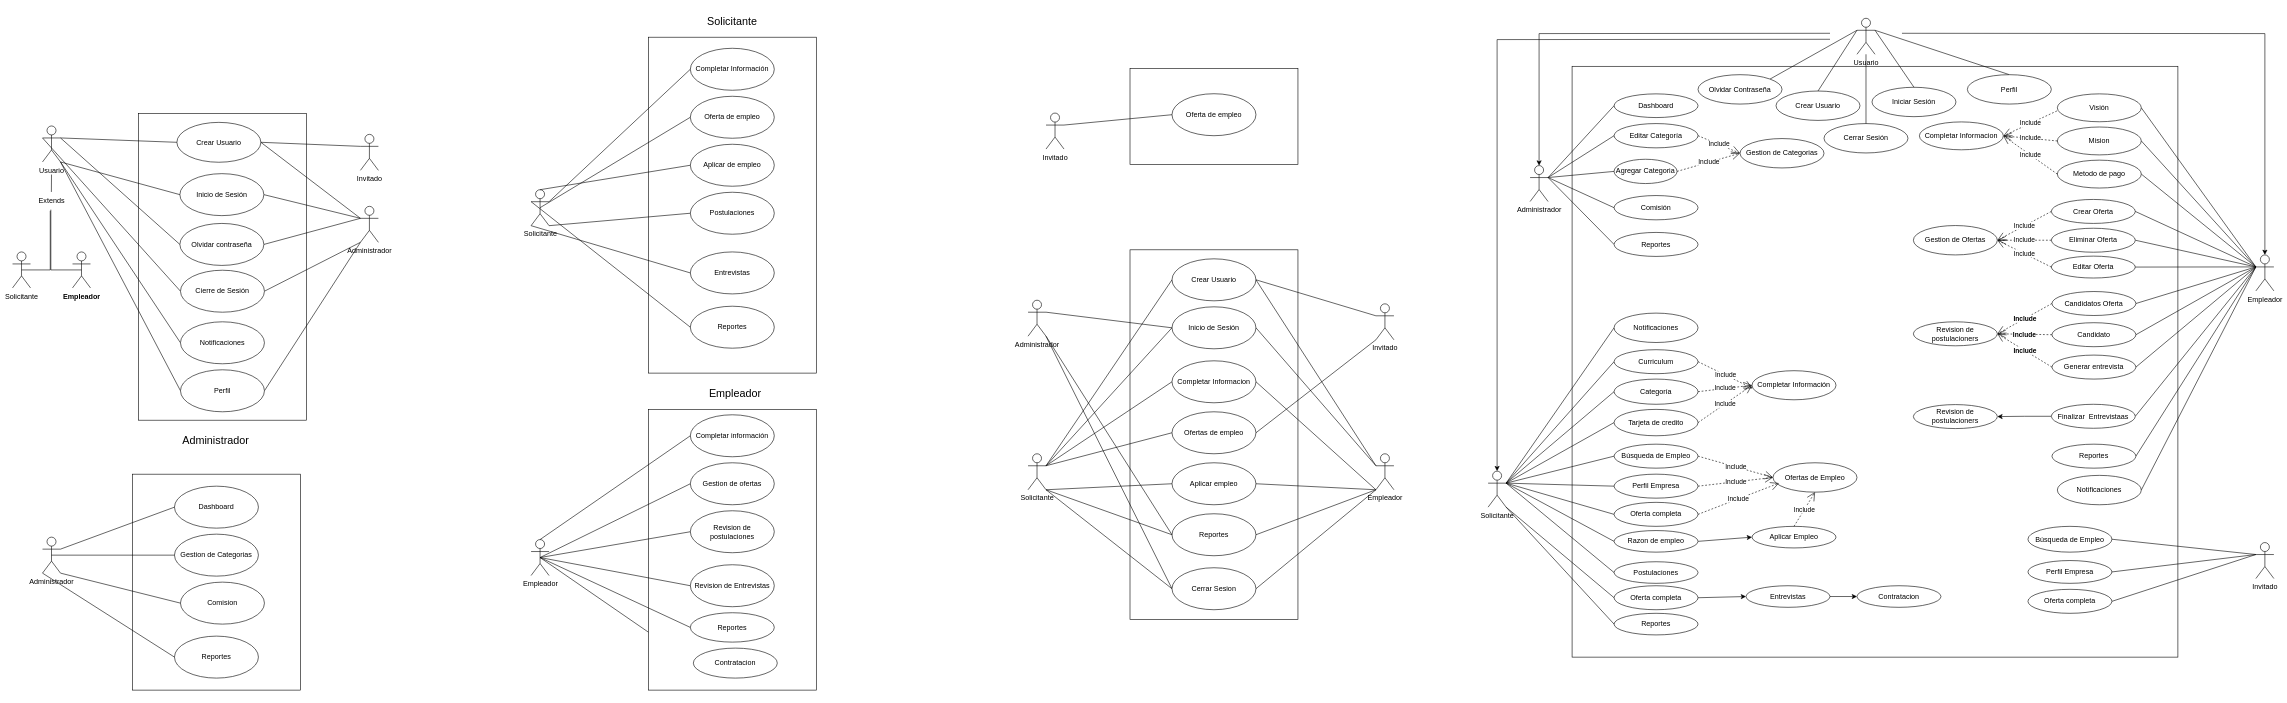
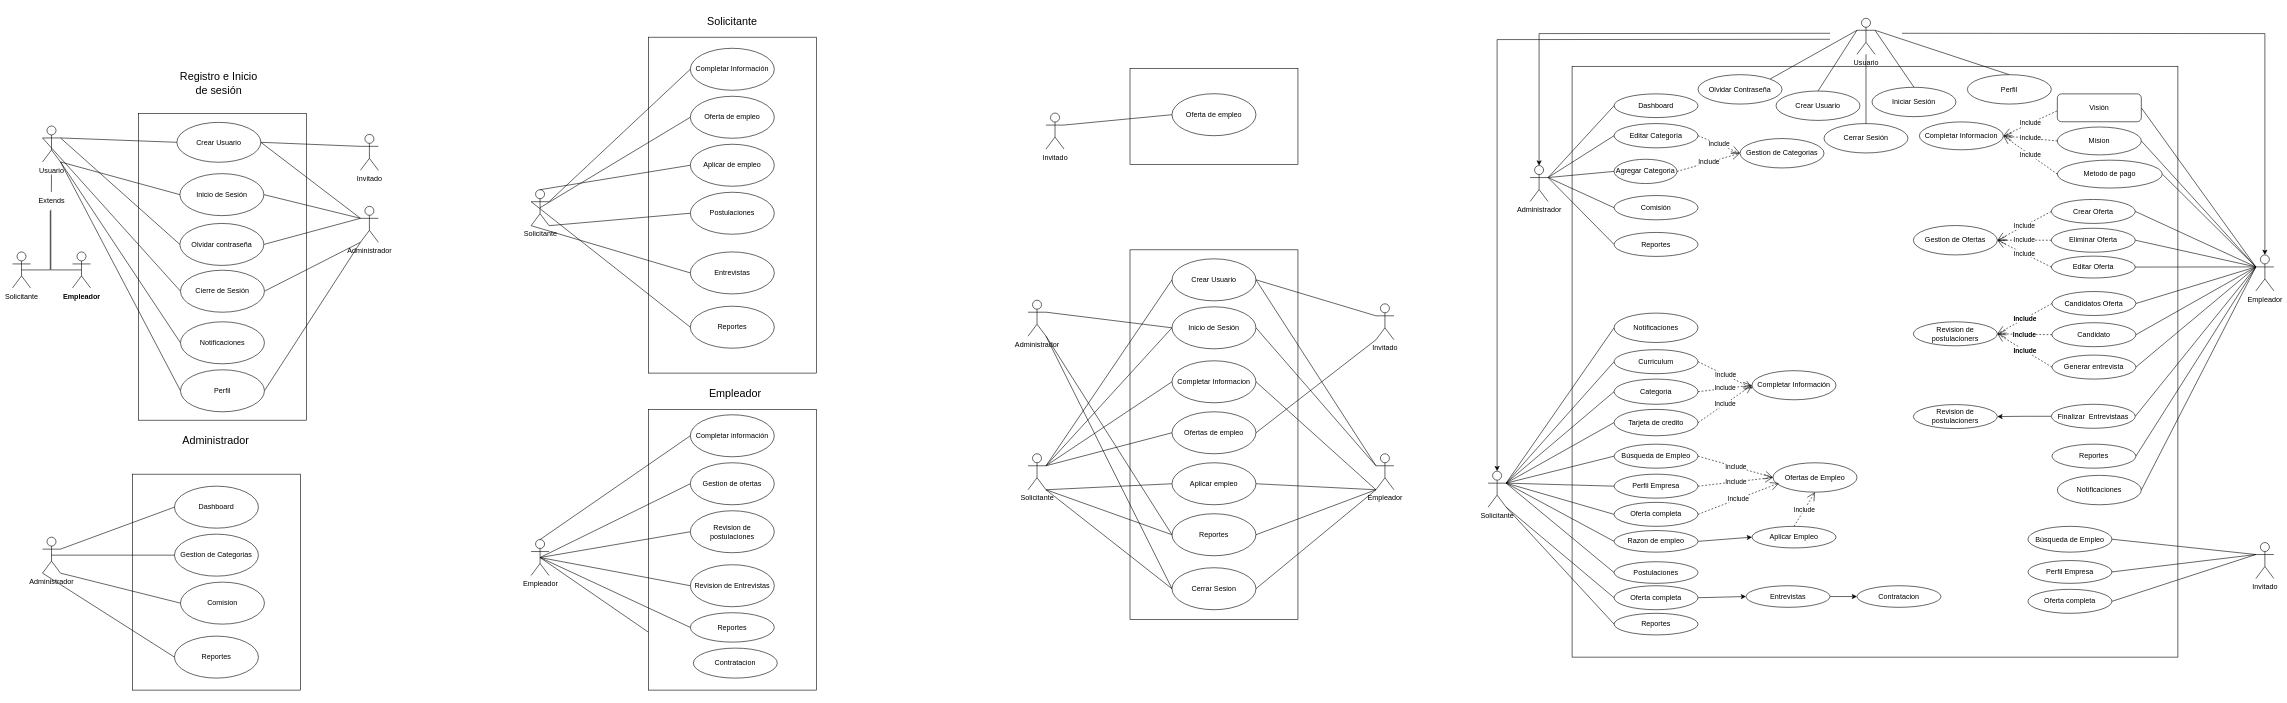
node "Registro e Inicio de sesión": added
node "Visión": shape ellipse -> rounded rectangle
node "Metodo de pago": size 84x28 -> 105x28
